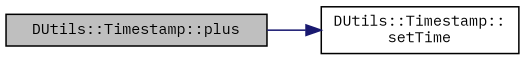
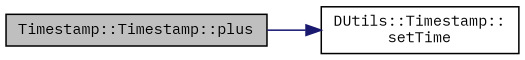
node "DUtils::Timestamp::plus": label "DUtils::Timestamp::plus" -> "Timestamp::Timestamp::plus"
